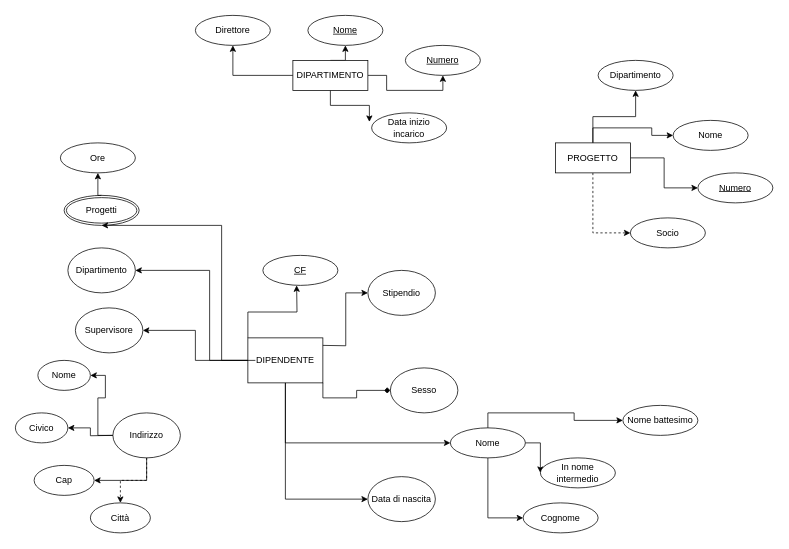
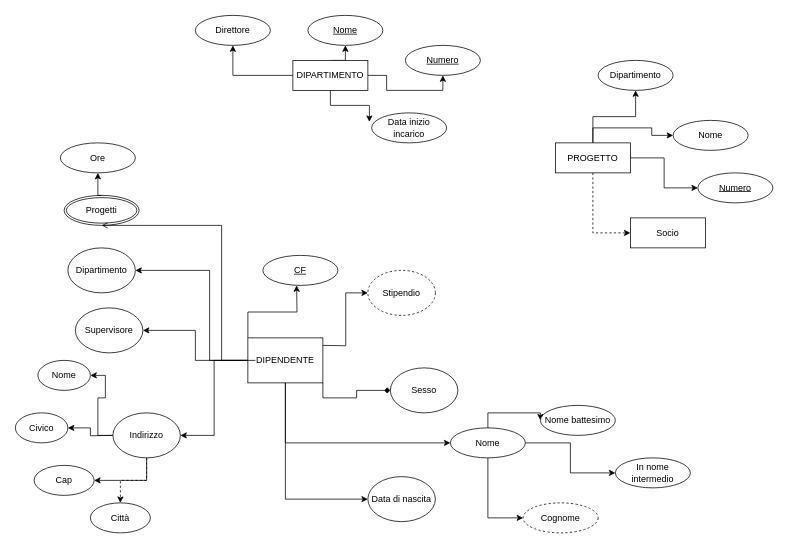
edge "DIPENDENTE" -> "Progetti": arrowhead classic -> open
node "Socio": shape ellipse -> rectangle
node "Stipendio": style solid -> dashed
node "Nome battesimo": moved (660, 420) -> (578, 420)
edge "DIPENDENTE" -> "Indirizzo": added
node "In nome intermedio": moved (578, 473) -> (653, 473)
node "Cognome": style solid -> dashed
